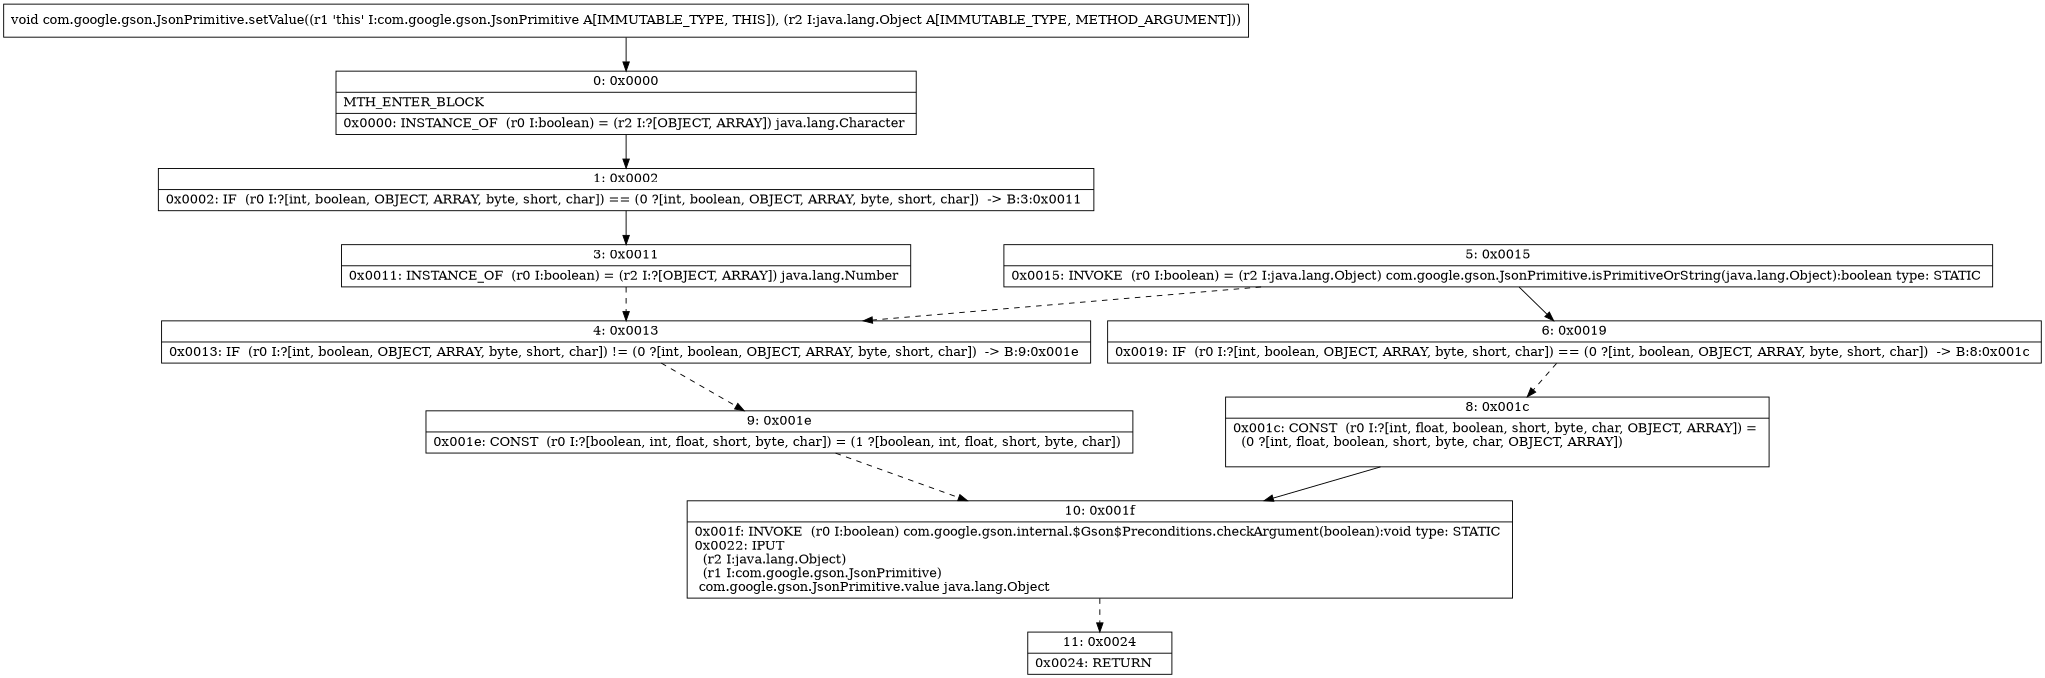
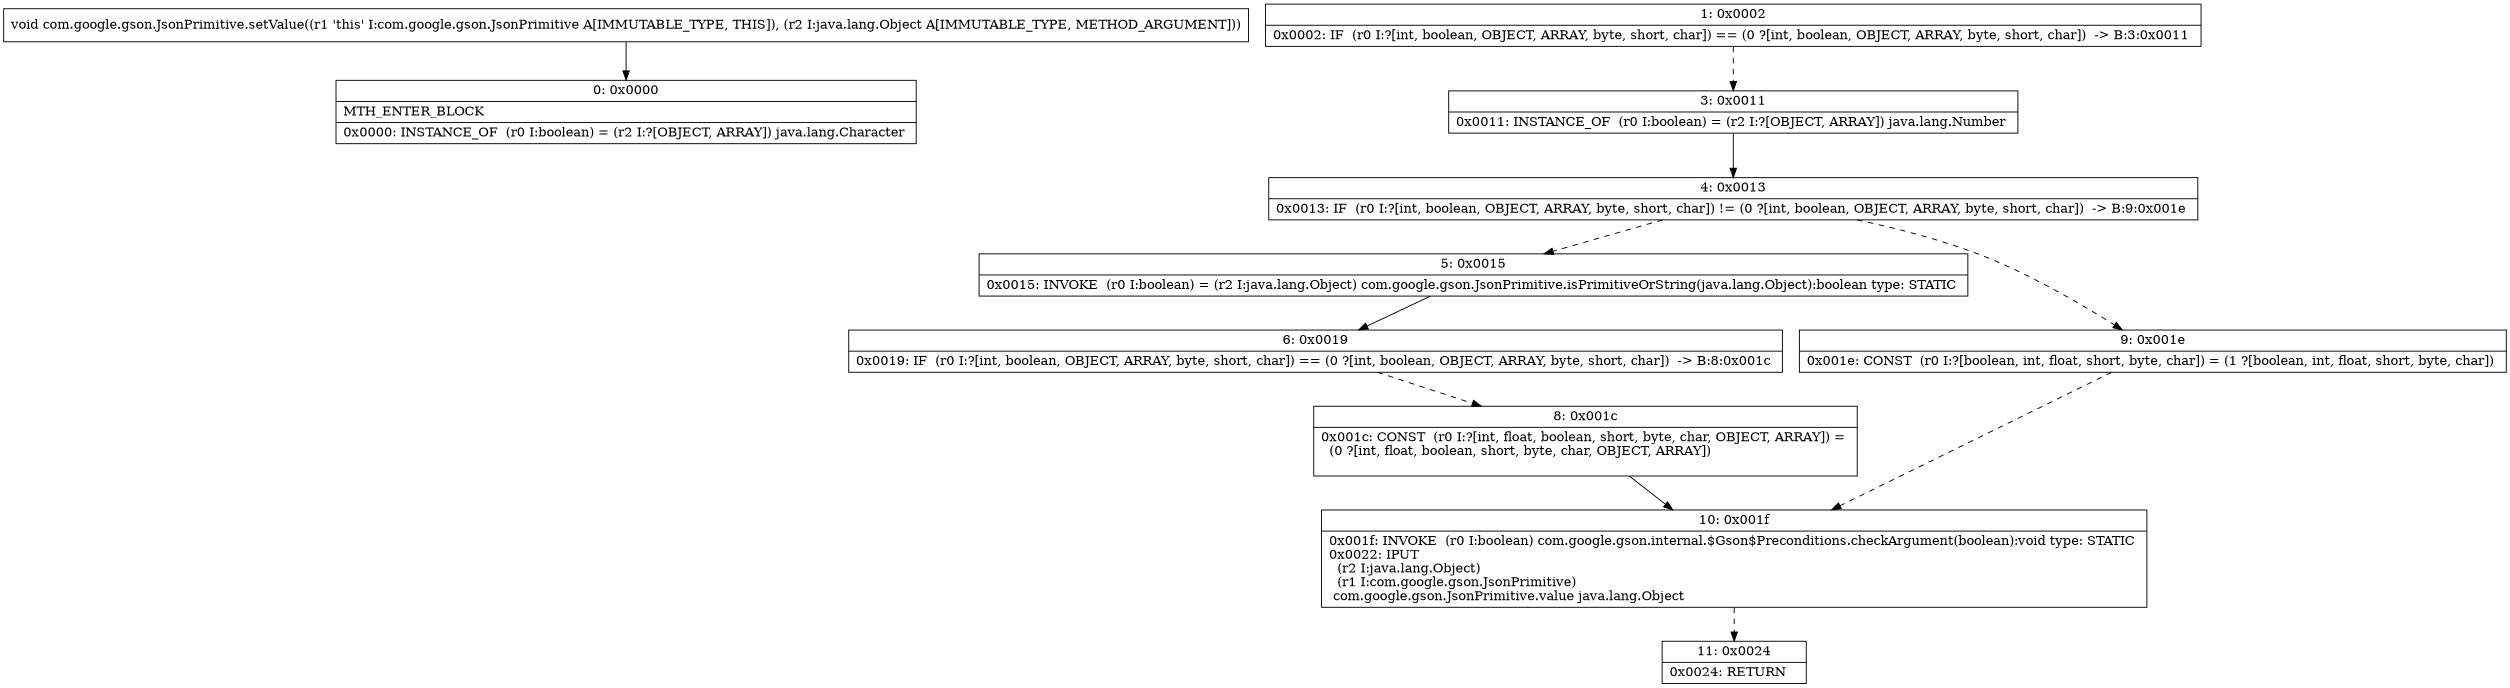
edge "0: 0x0000" -> "1: 0x0002": removed
edge "1: 0x0002" -> "3: 0x0011": style solid -> dashed
edge "3: 0x0011" -> "4: 0x0013": style dashed -> solid
edge "5: 0x0015" -> "4: 0x0013": reversed
